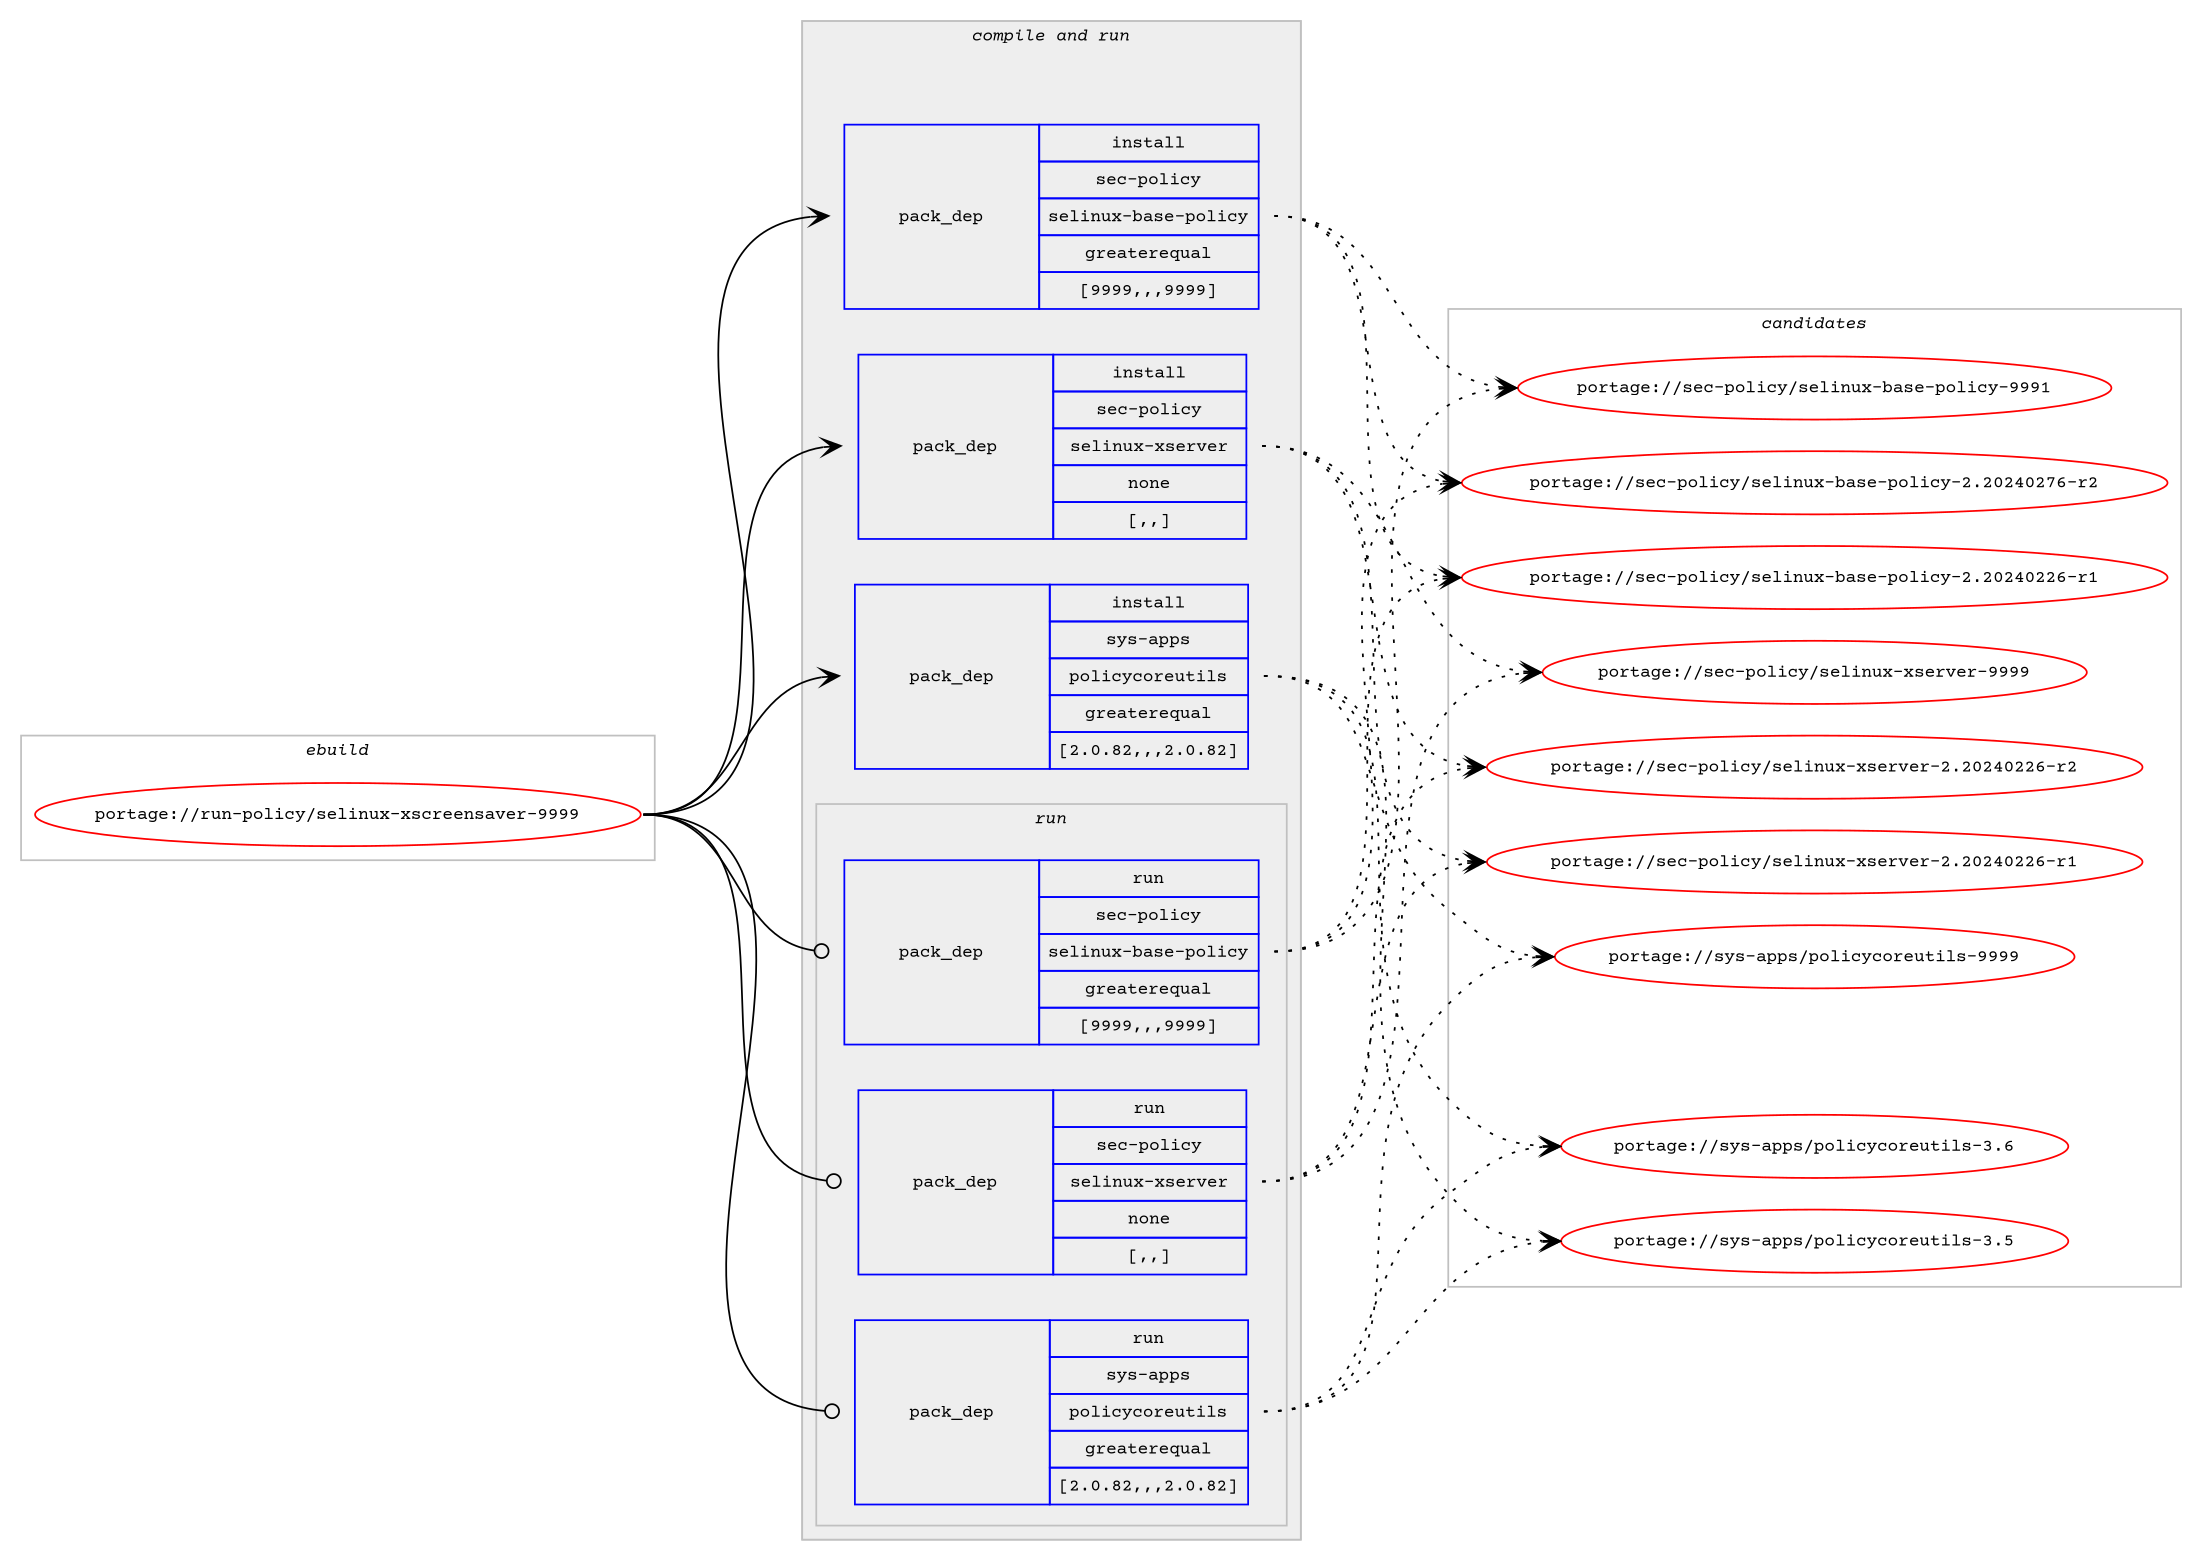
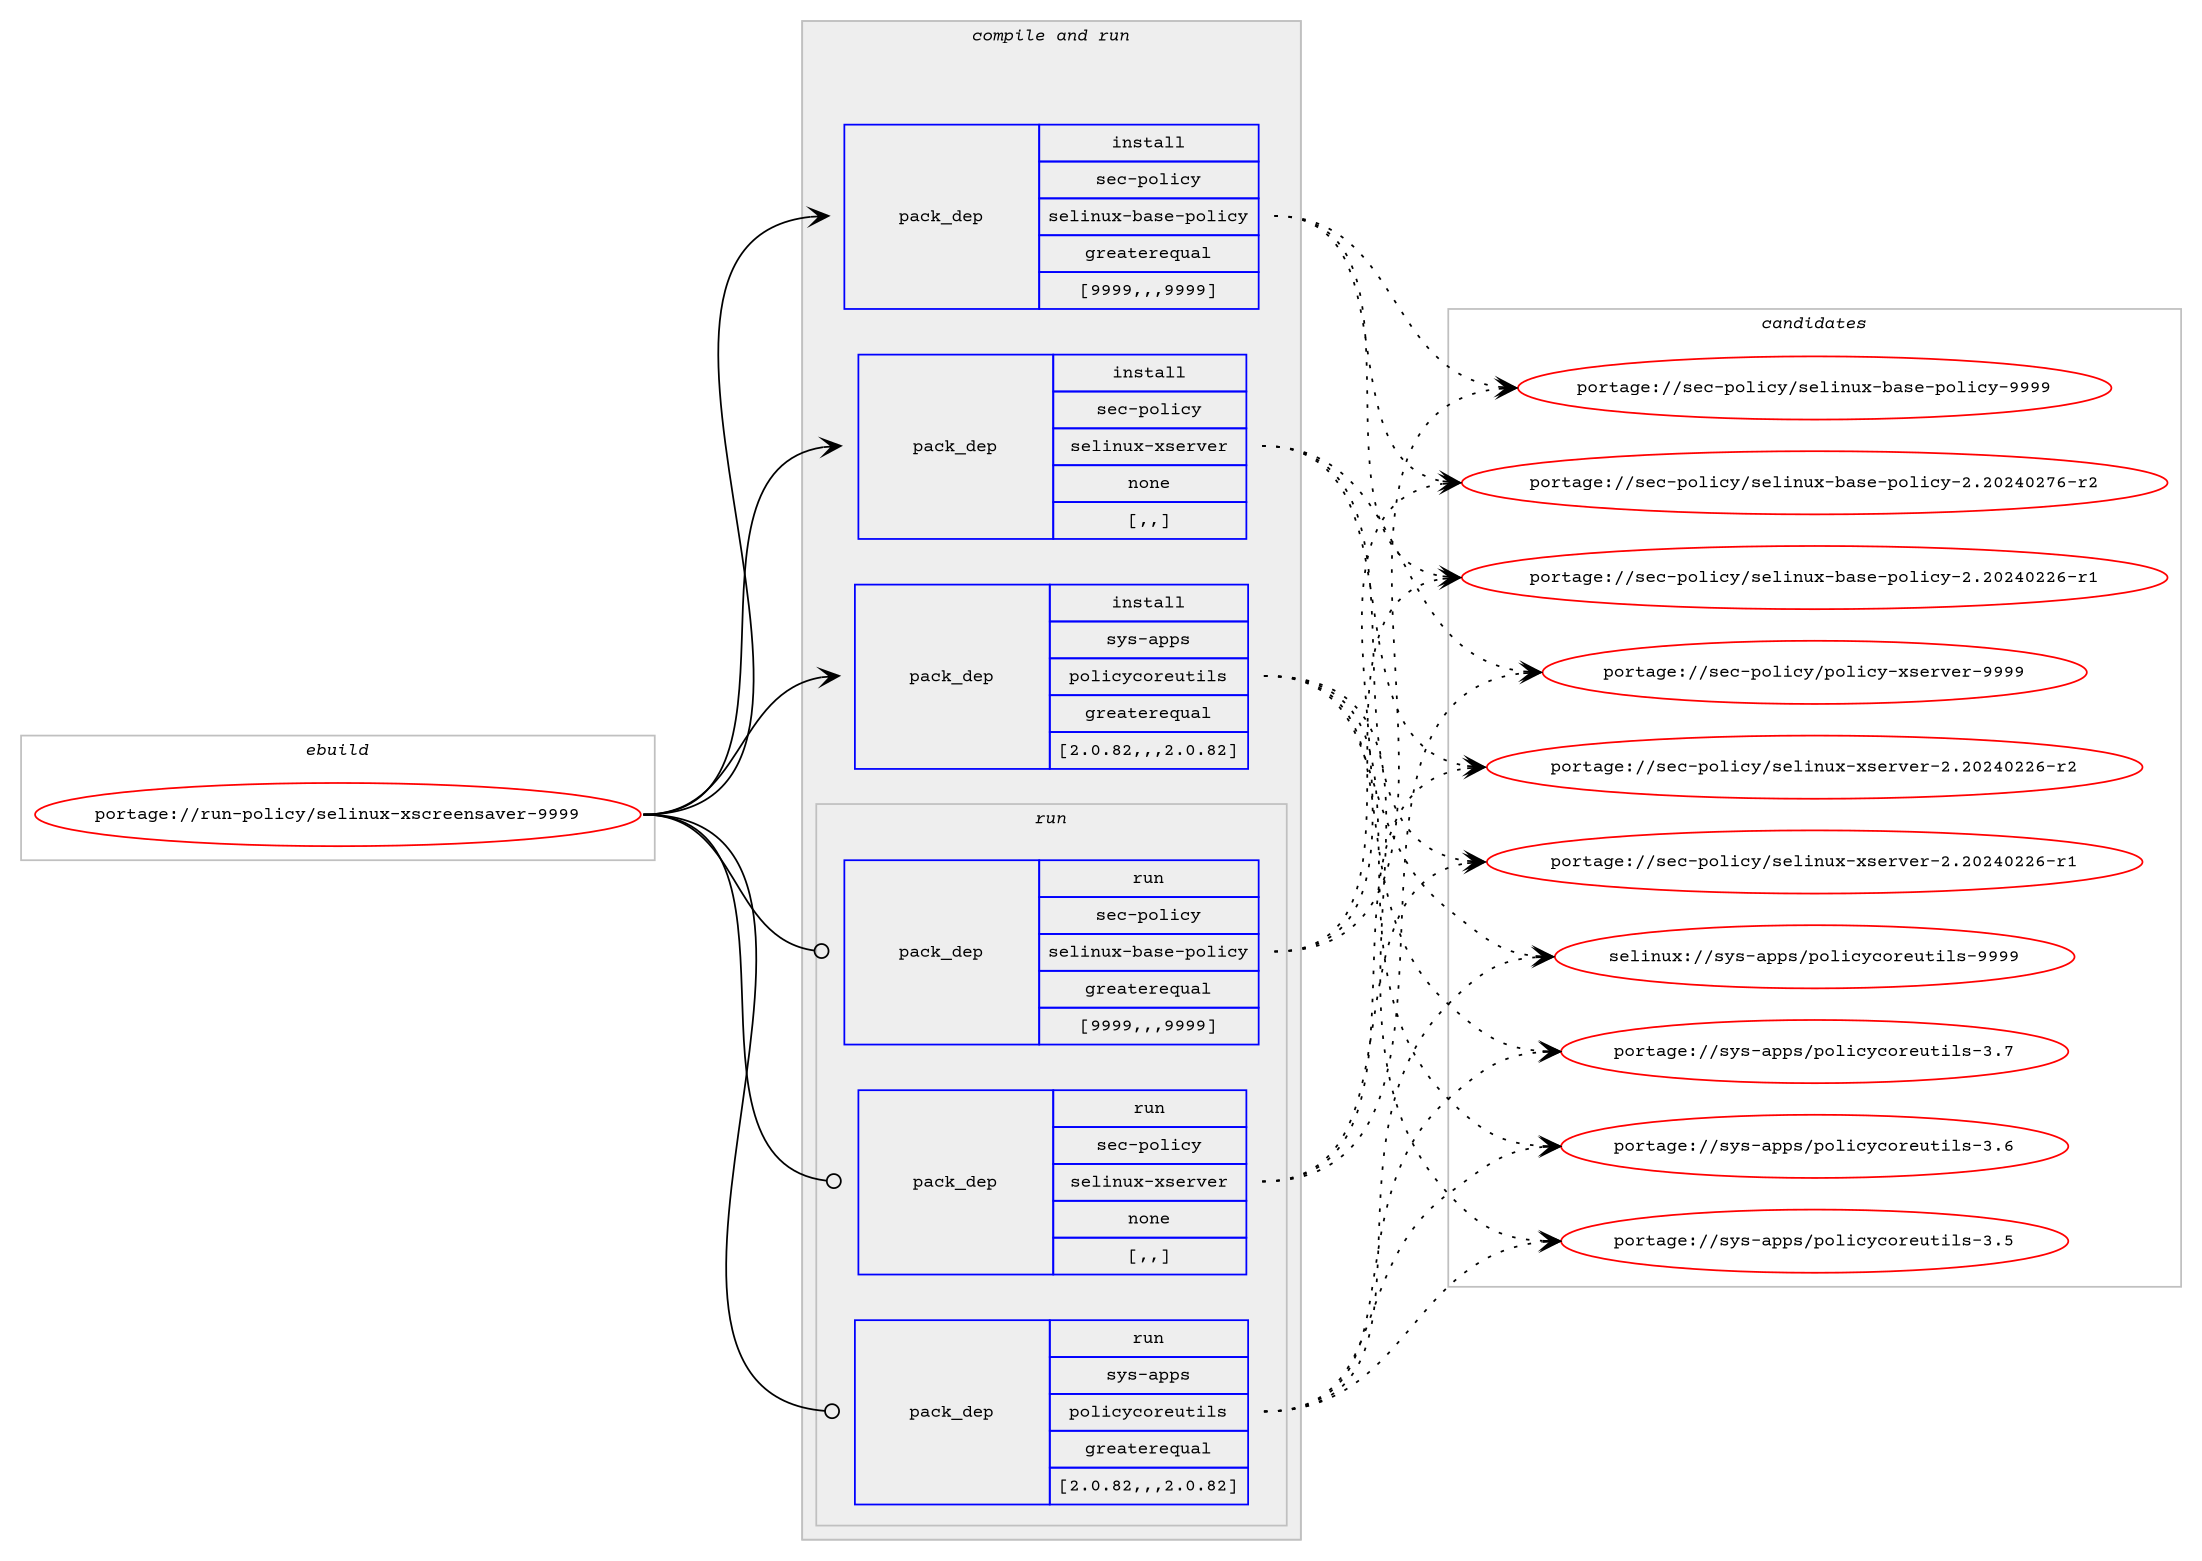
node "portage://sec-policy/selinux-base-policy-9991": label "portage://sec-policy/selinux-base-policy-9991" -> "portage://sec-policy/selinux-base-policy-9999"
node "portage://sec-policy/selinux-xserver-9999": label "portage://sec-policy/selinux-xserver-9999" -> "portage://sec-policy/policy-xserver-9999"
node "portage://sys-apps/policycoreutils-9999": label "portage://sys-apps/policycoreutils-9999" -> "selinux://sys-apps/policycoreutils-9999"
node "portage://sys-apps/policycoreutils-3.7": added
